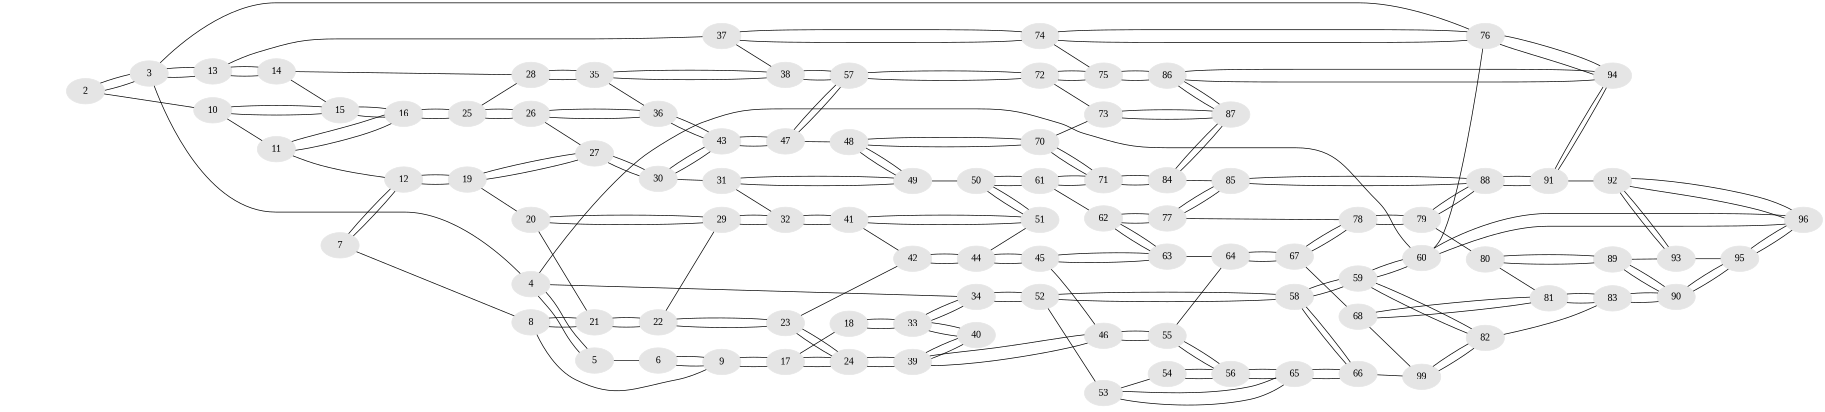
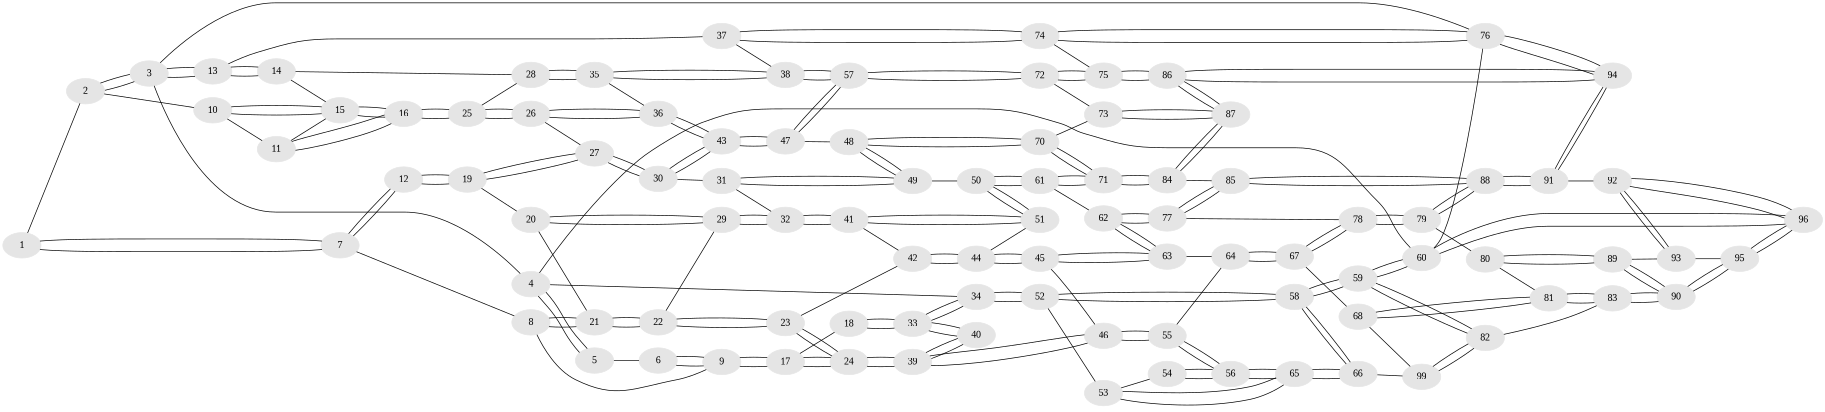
edge "11" -- "12": now "11" -- "15"
node "1": added
